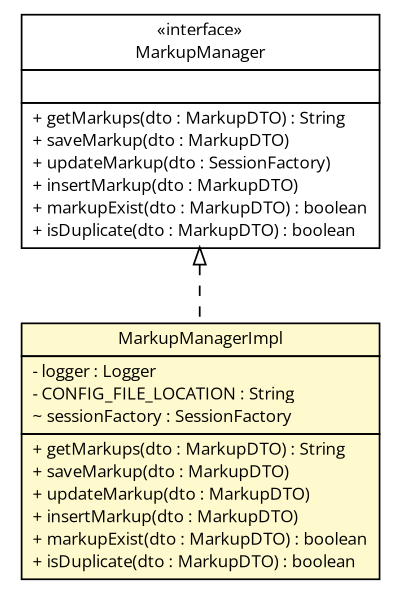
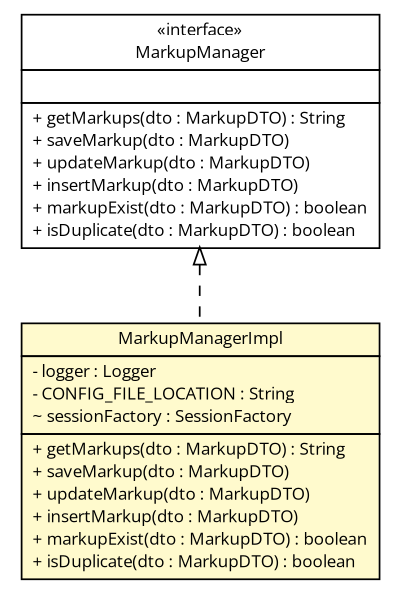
node "MarkupManager": text "+ updateMarkup(dto : SessionFactory)" -> "+ updateMarkup(dto : MarkupDTO)"
